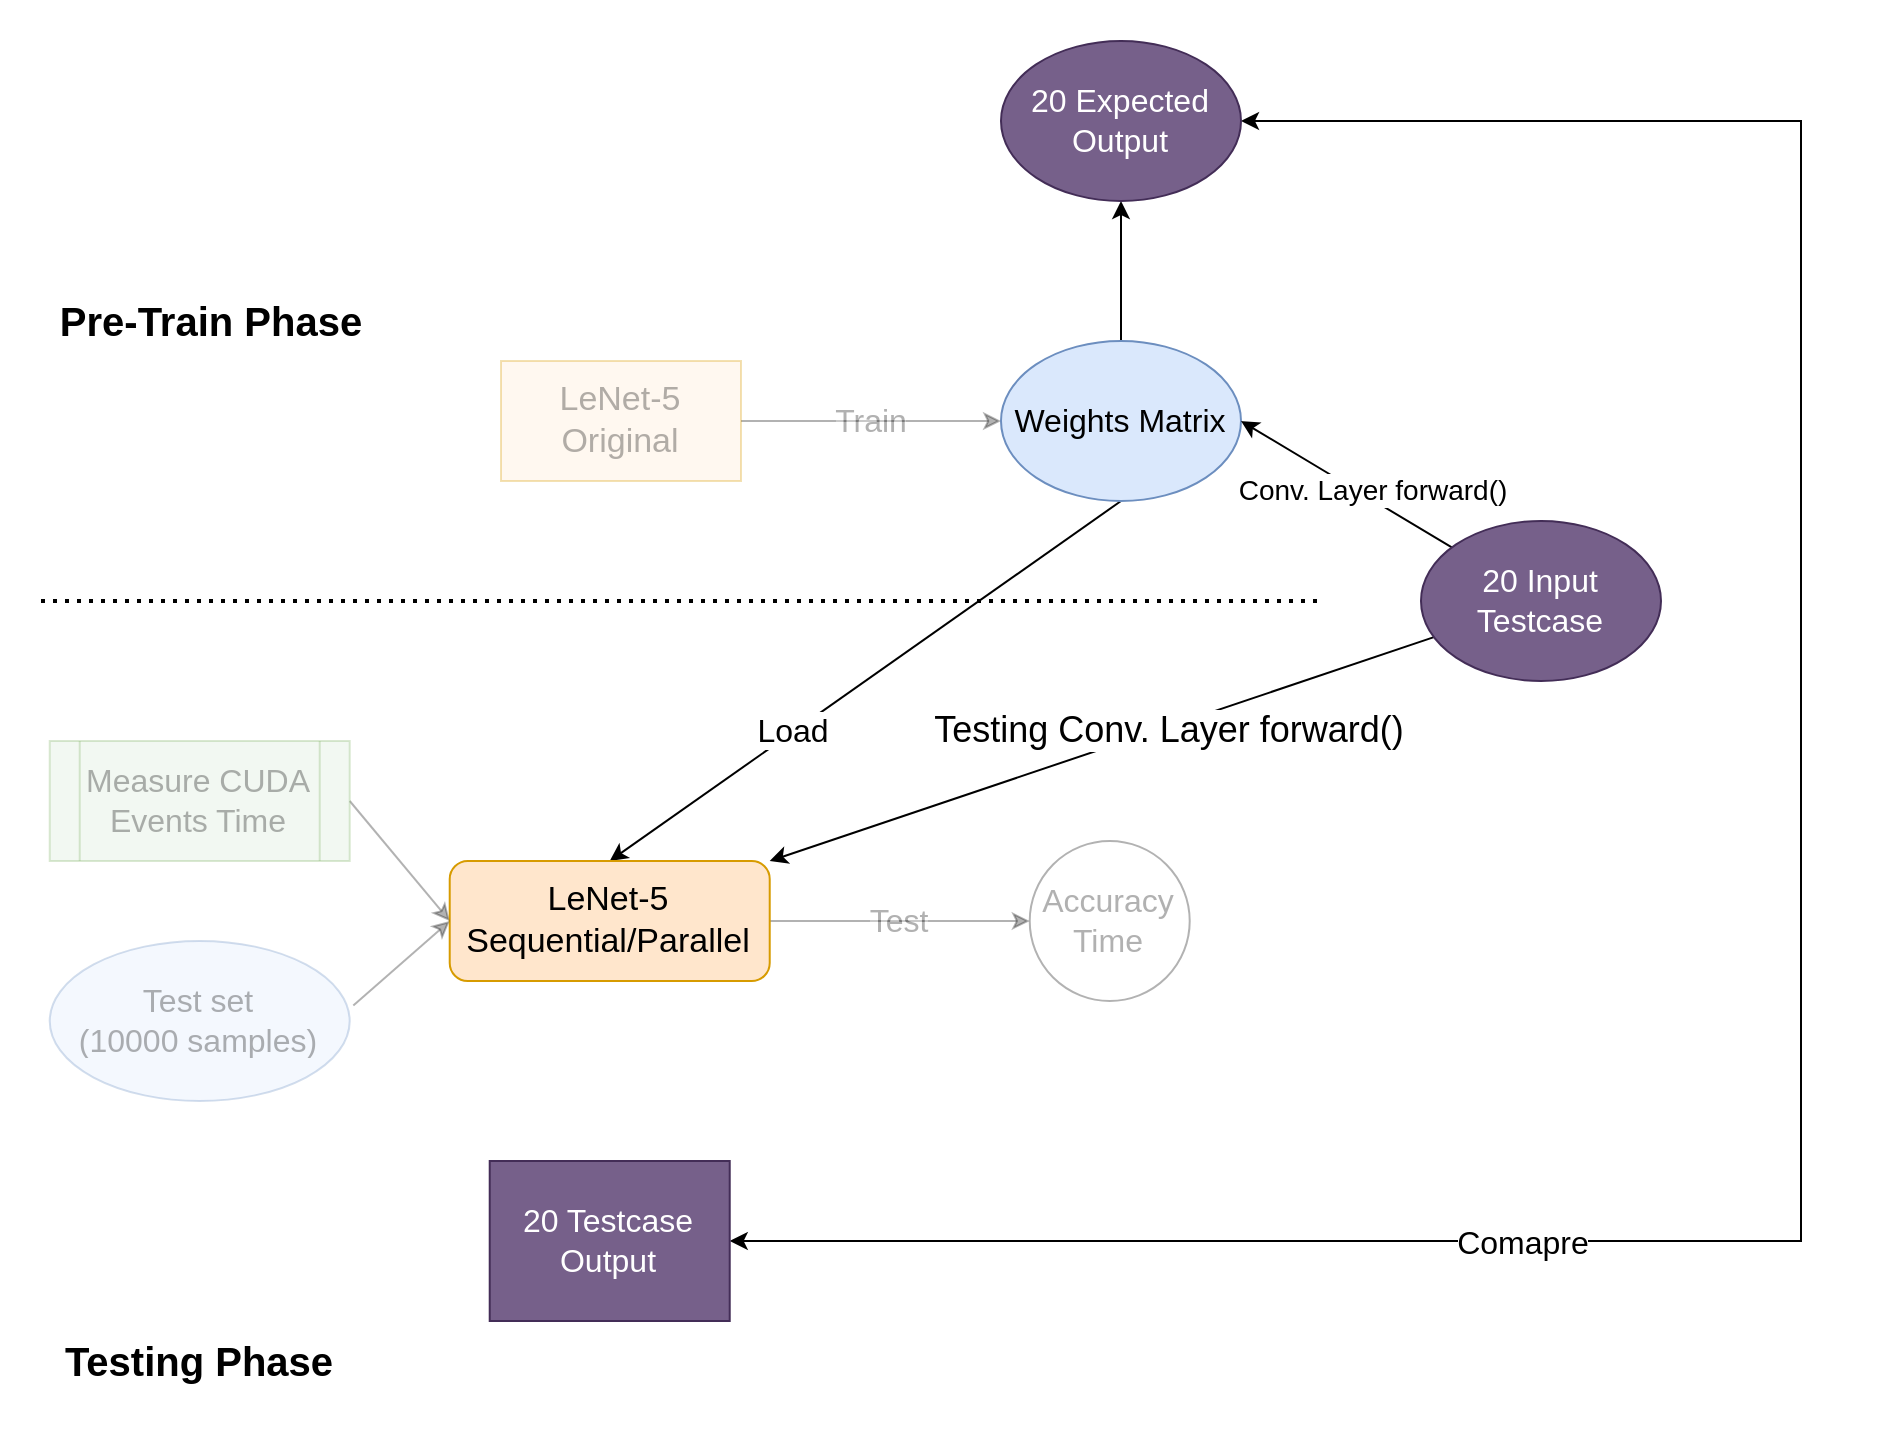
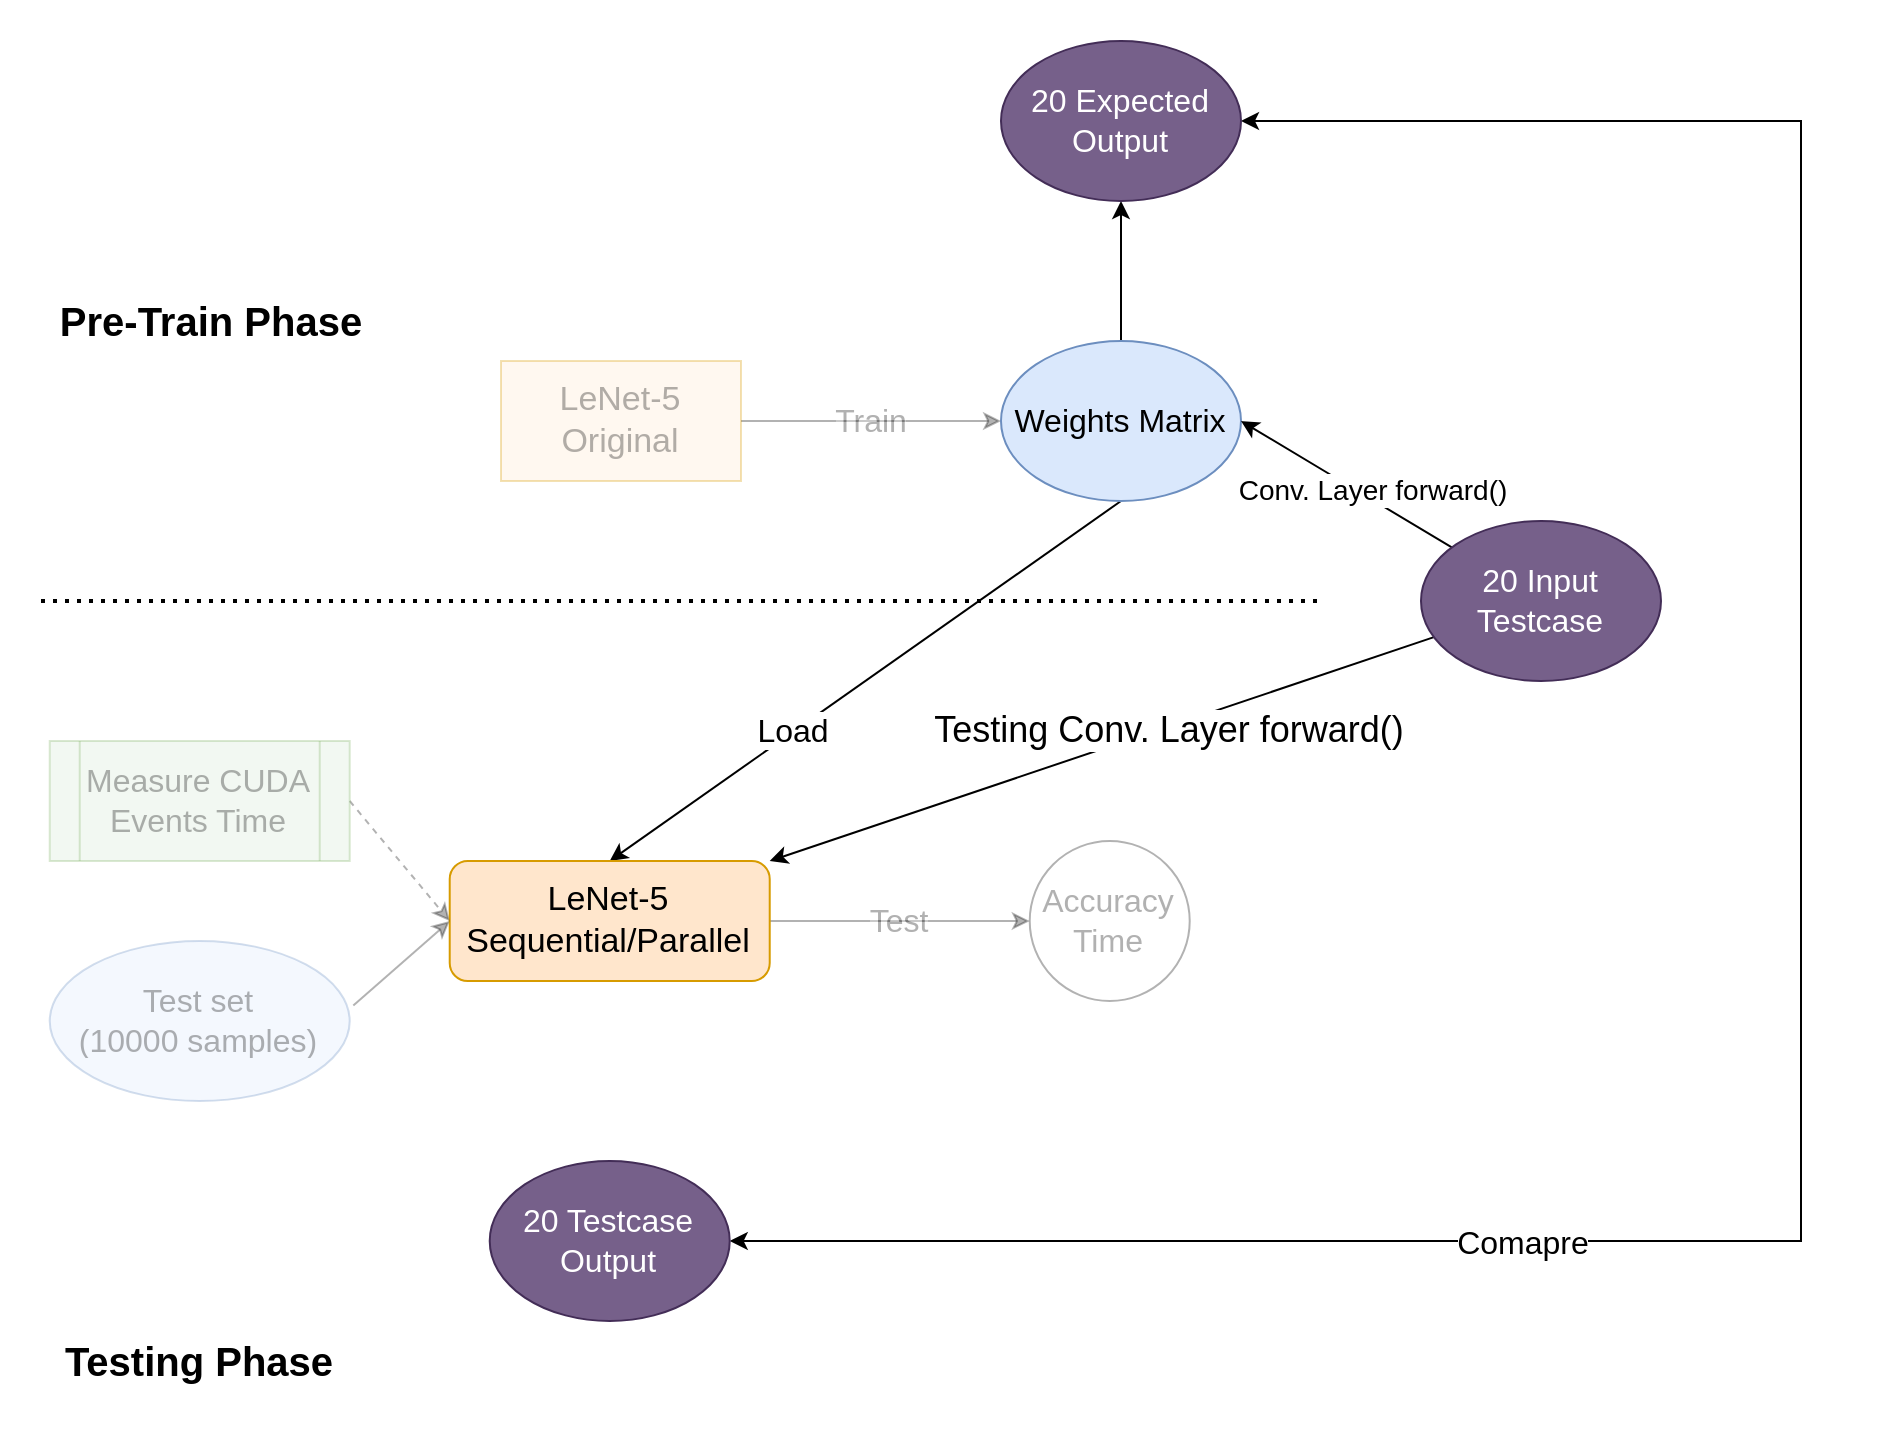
edge "Measure CUDA Events Time" -> "LeNet-5 Sequential/Parallel": style solid -> dashed
node "20 Testcase Output": shape rectangle -> ellipse
